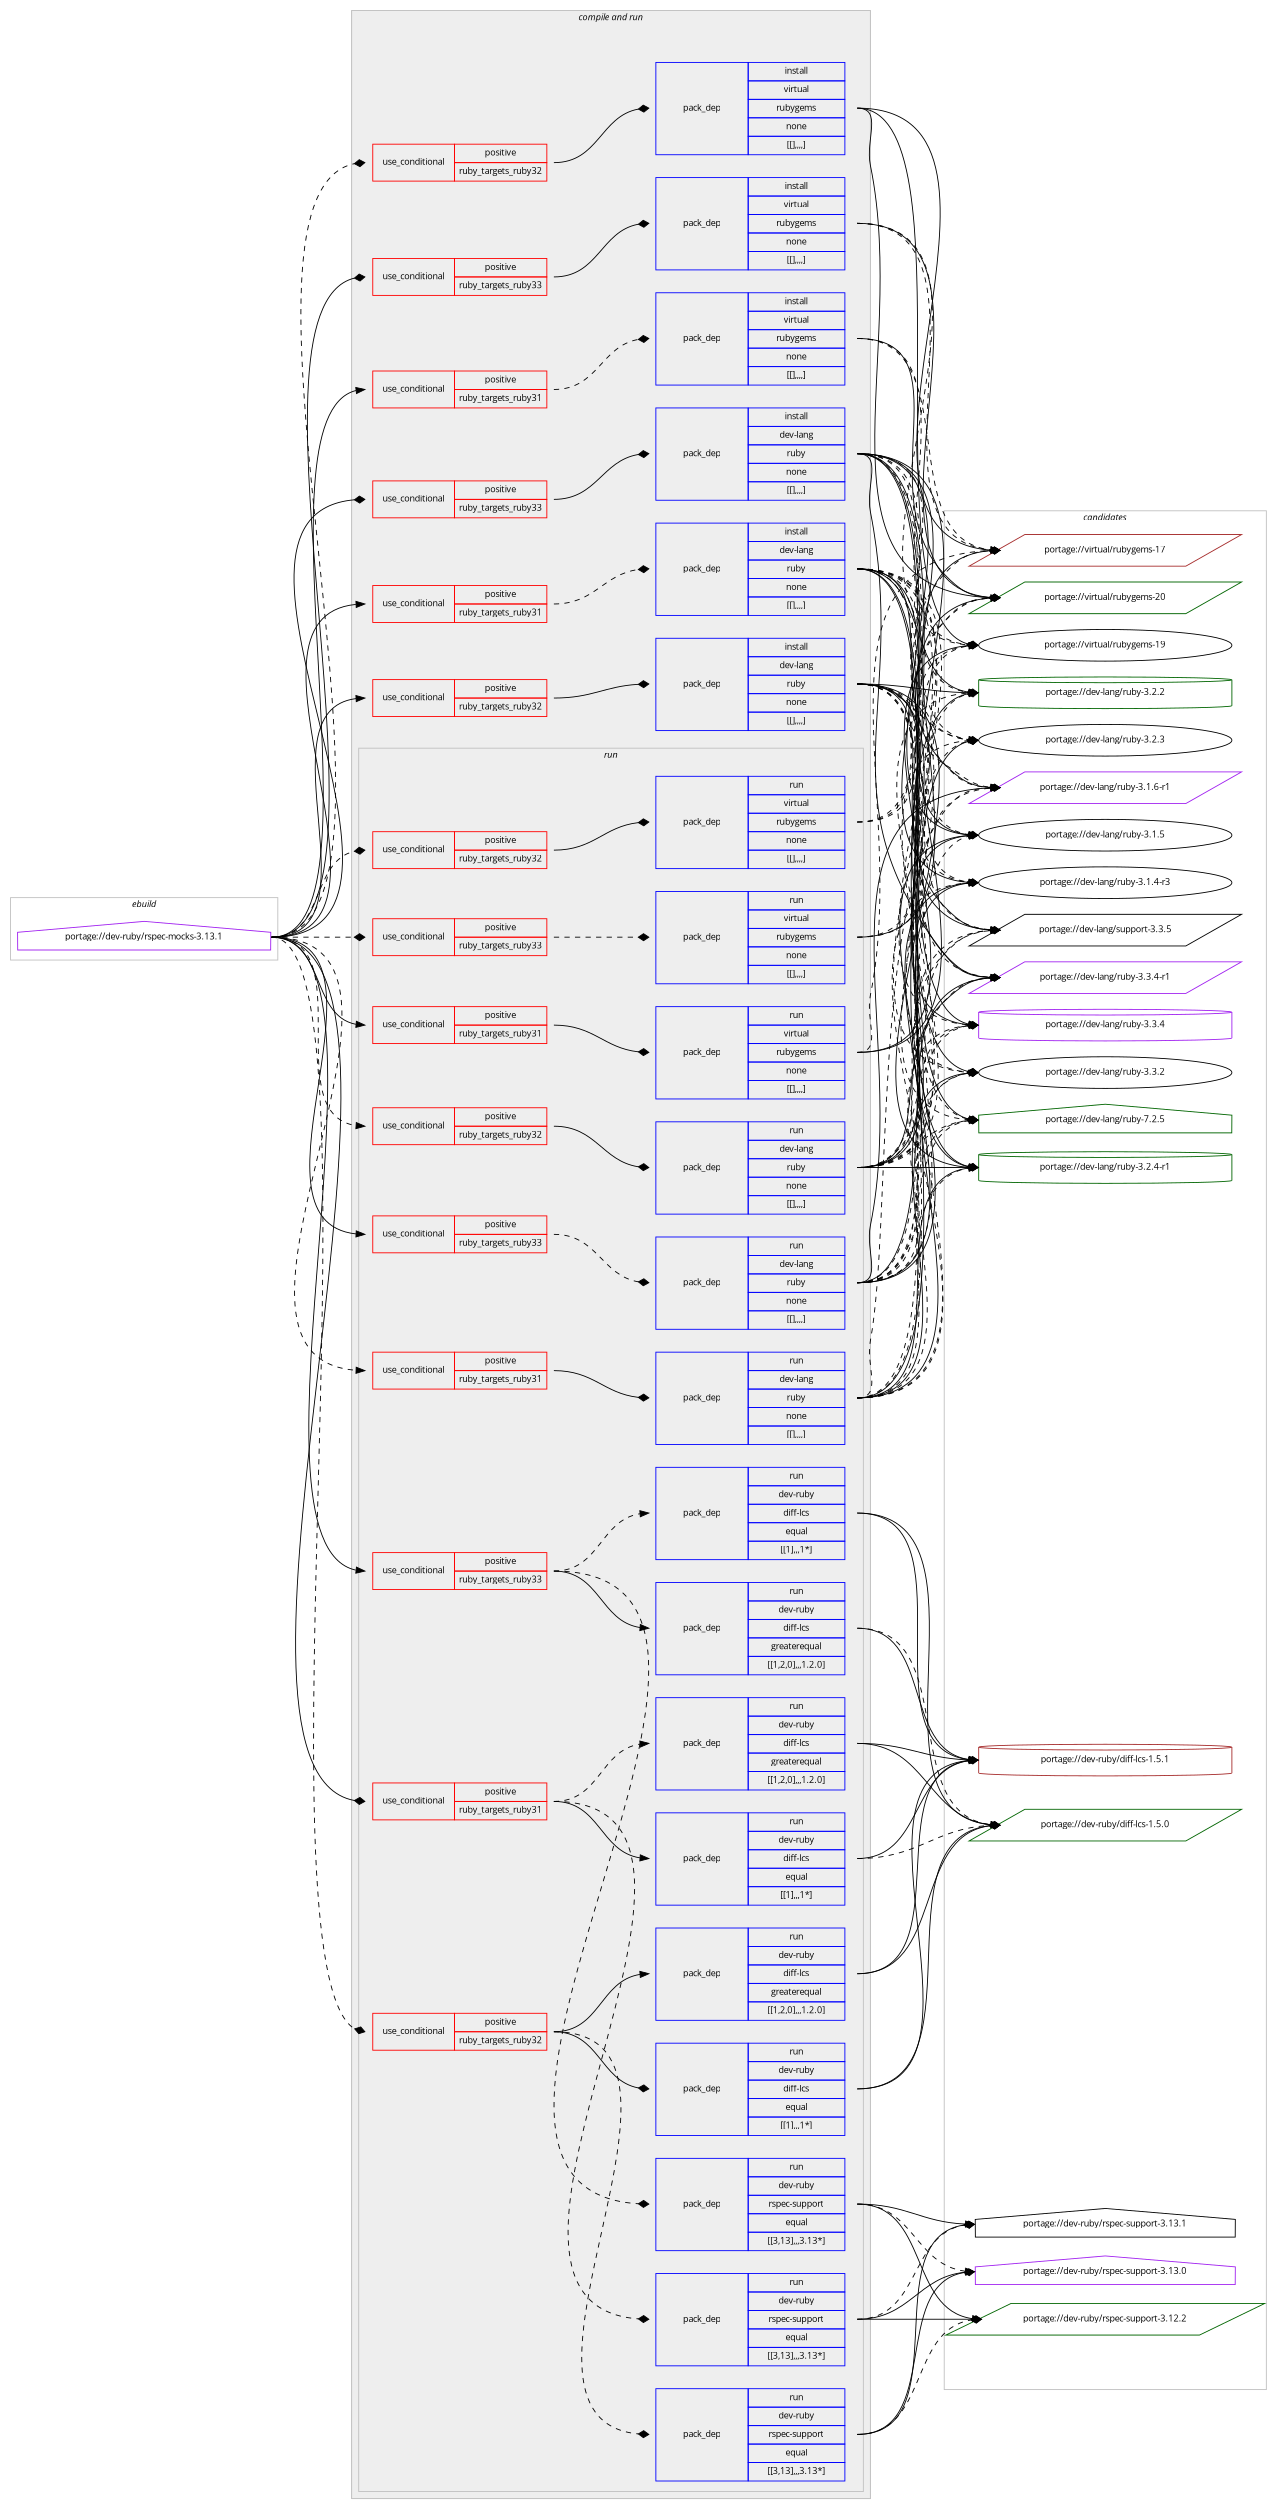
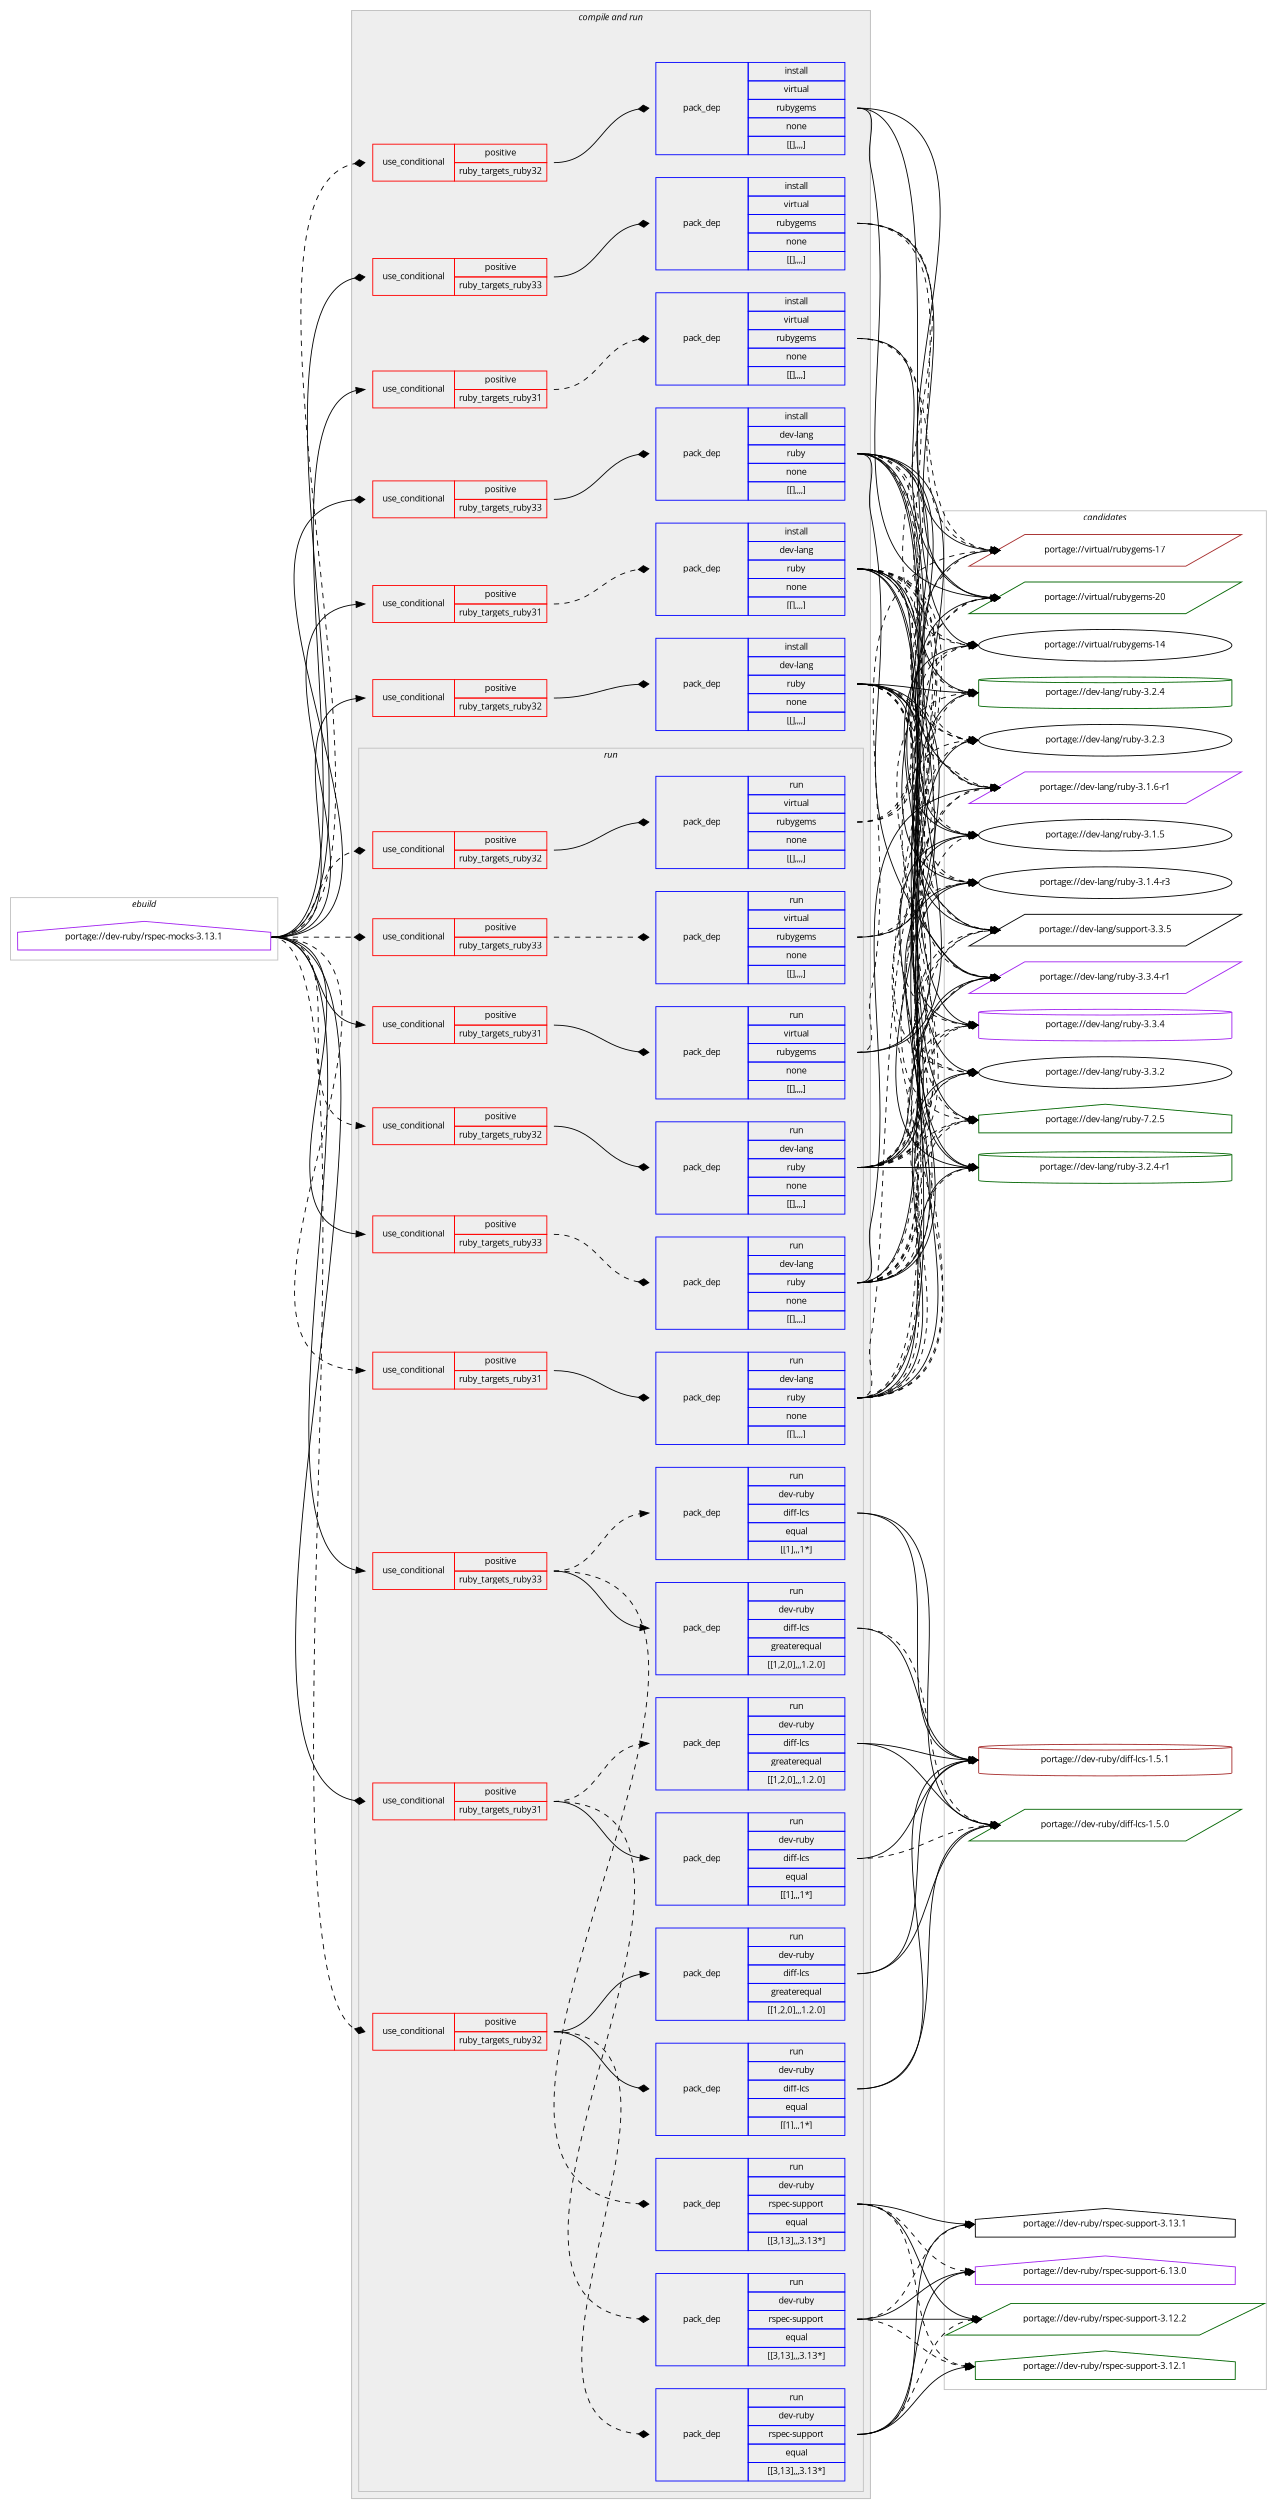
node "portage://virtual/rubygems-19": label "portage://virtual/rubygems-19" -> "portage://virtual/rubygems-14"
node "portage://dev-lang/ruby-3.2.2": label "portage://dev-lang/ruby-3.2.2" -> "portage://dev-lang/ruby-3.2.4"
node "portage://dev-ruby/rspec-support-3.13.0": label "portage://dev-ruby/rspec-support-3.13.0" -> "portage://dev-ruby/rspec-support-6.13.0"
node "portage://dev-ruby/rspec-support-3.12.1": added
